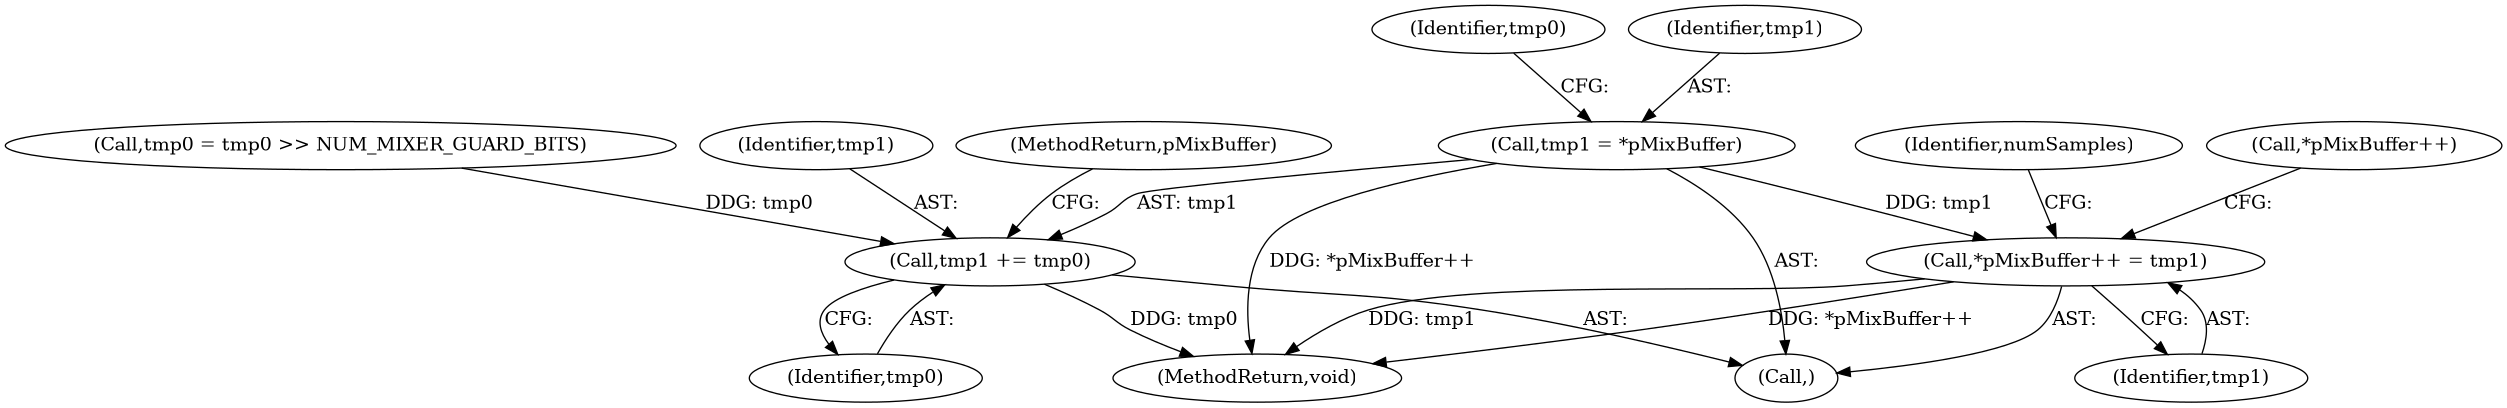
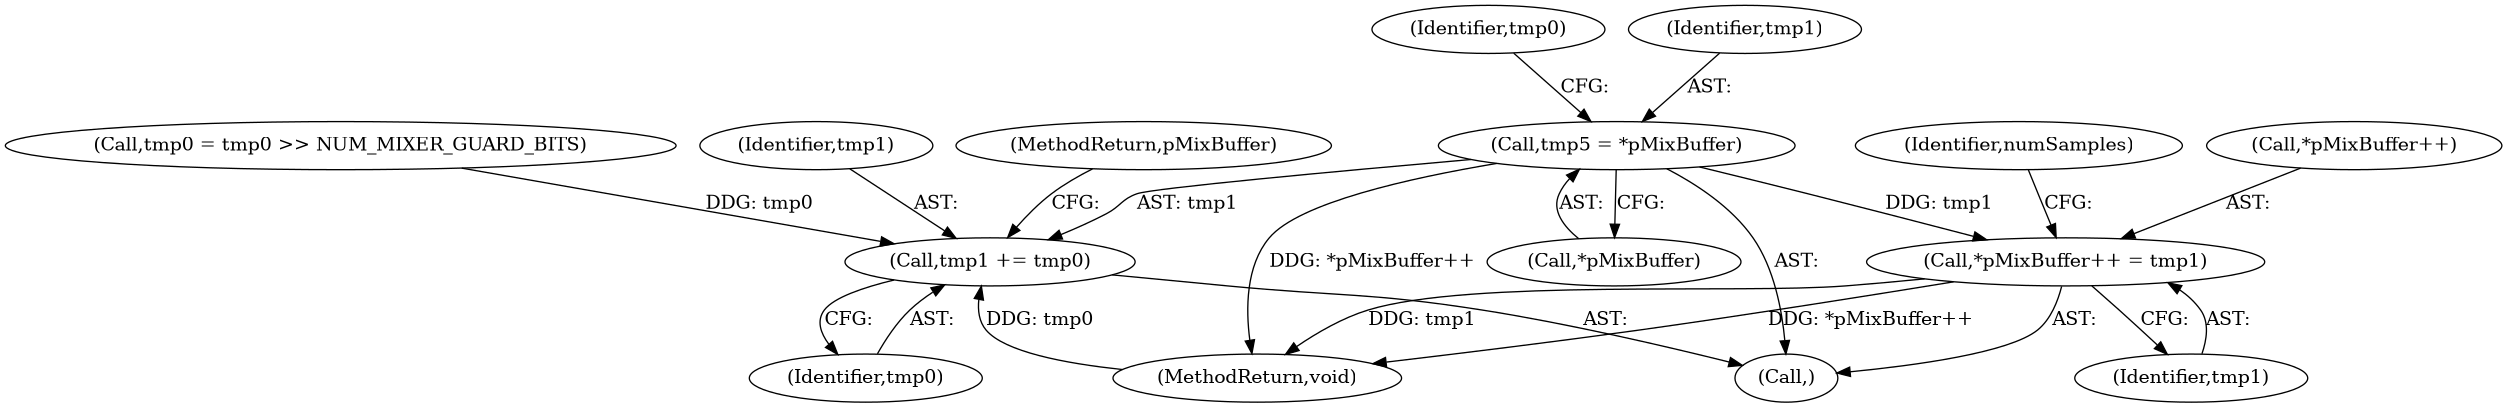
node "(Call,tmp1 = *pMixBuffer)": label "(Call,tmp1 = *pMixBuffer)" -> "(Call,tmp5 = *pMixBuffer)"
edge "(Call,*pMixBuffer++)" -> "(Call,*pMixBuffer++ = tmp1)": label "CFG: " -> "AST: "
node "(Call,*pMixBuffer)": added
edge "(Call,tmp1 += tmp0)" -> "(MethodReturn,void)": reversed
